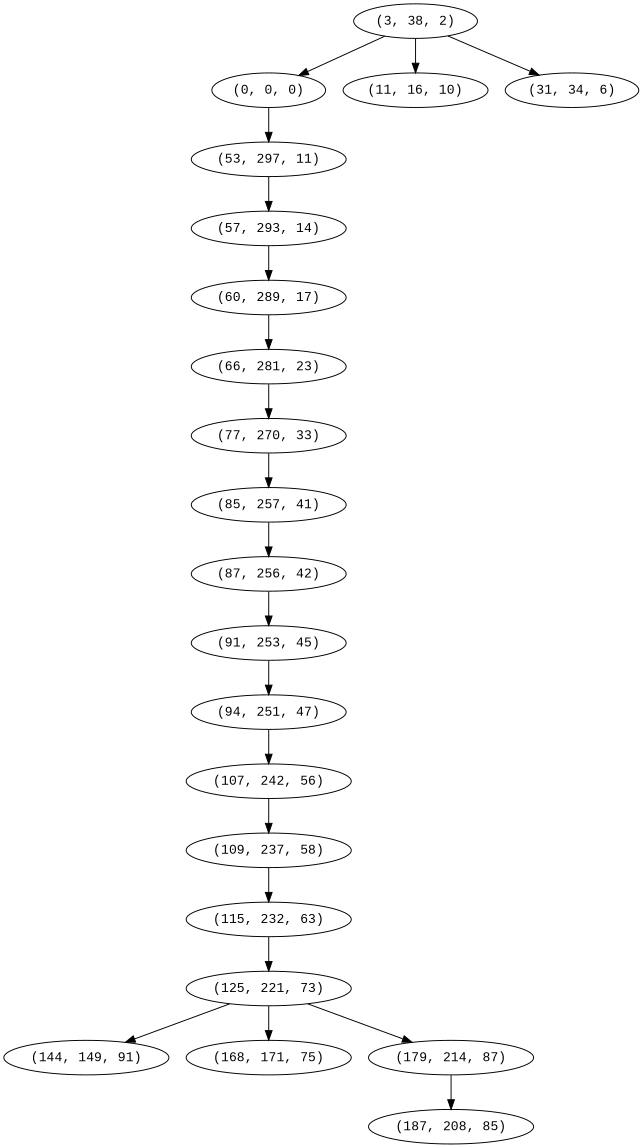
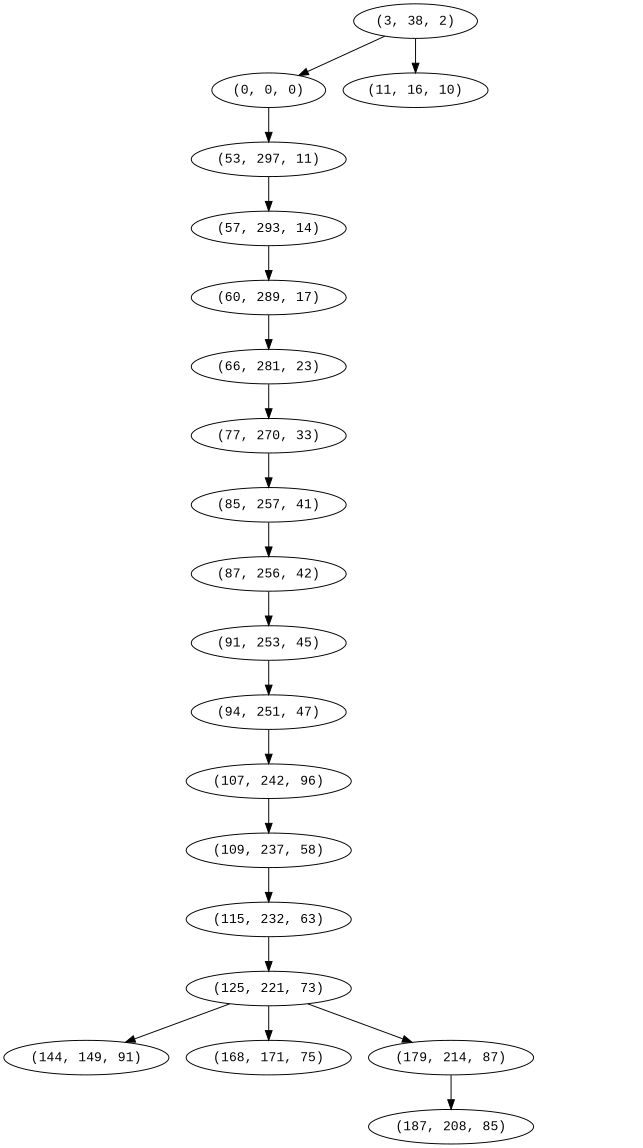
node "(31, 34, 6)": removed
node "(107, 242, 56)": label "(107, 242, 56)" -> "(107, 242, 96)"
